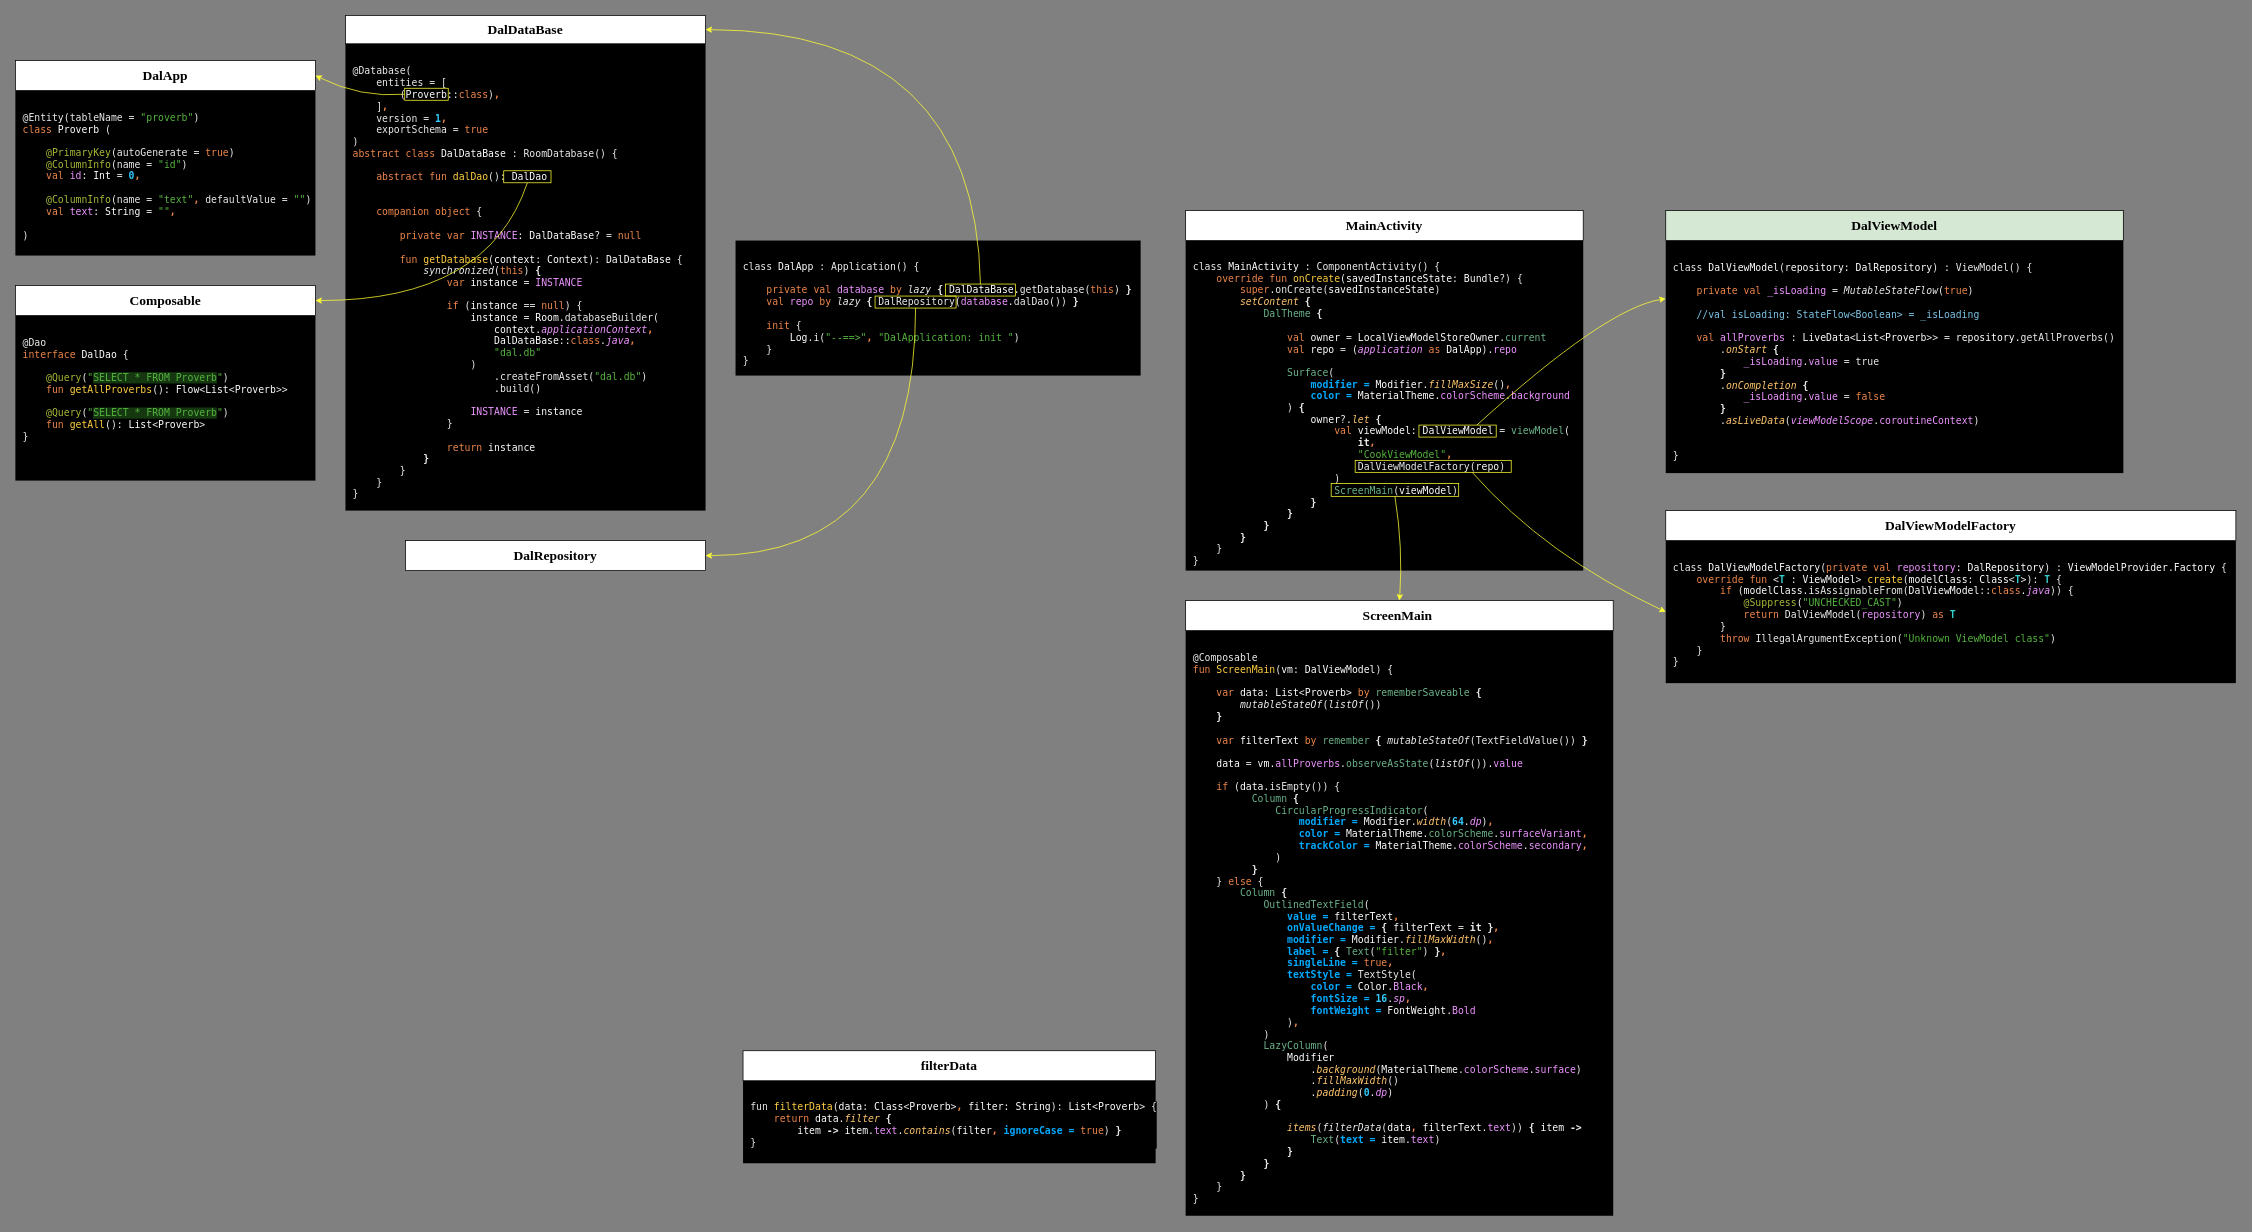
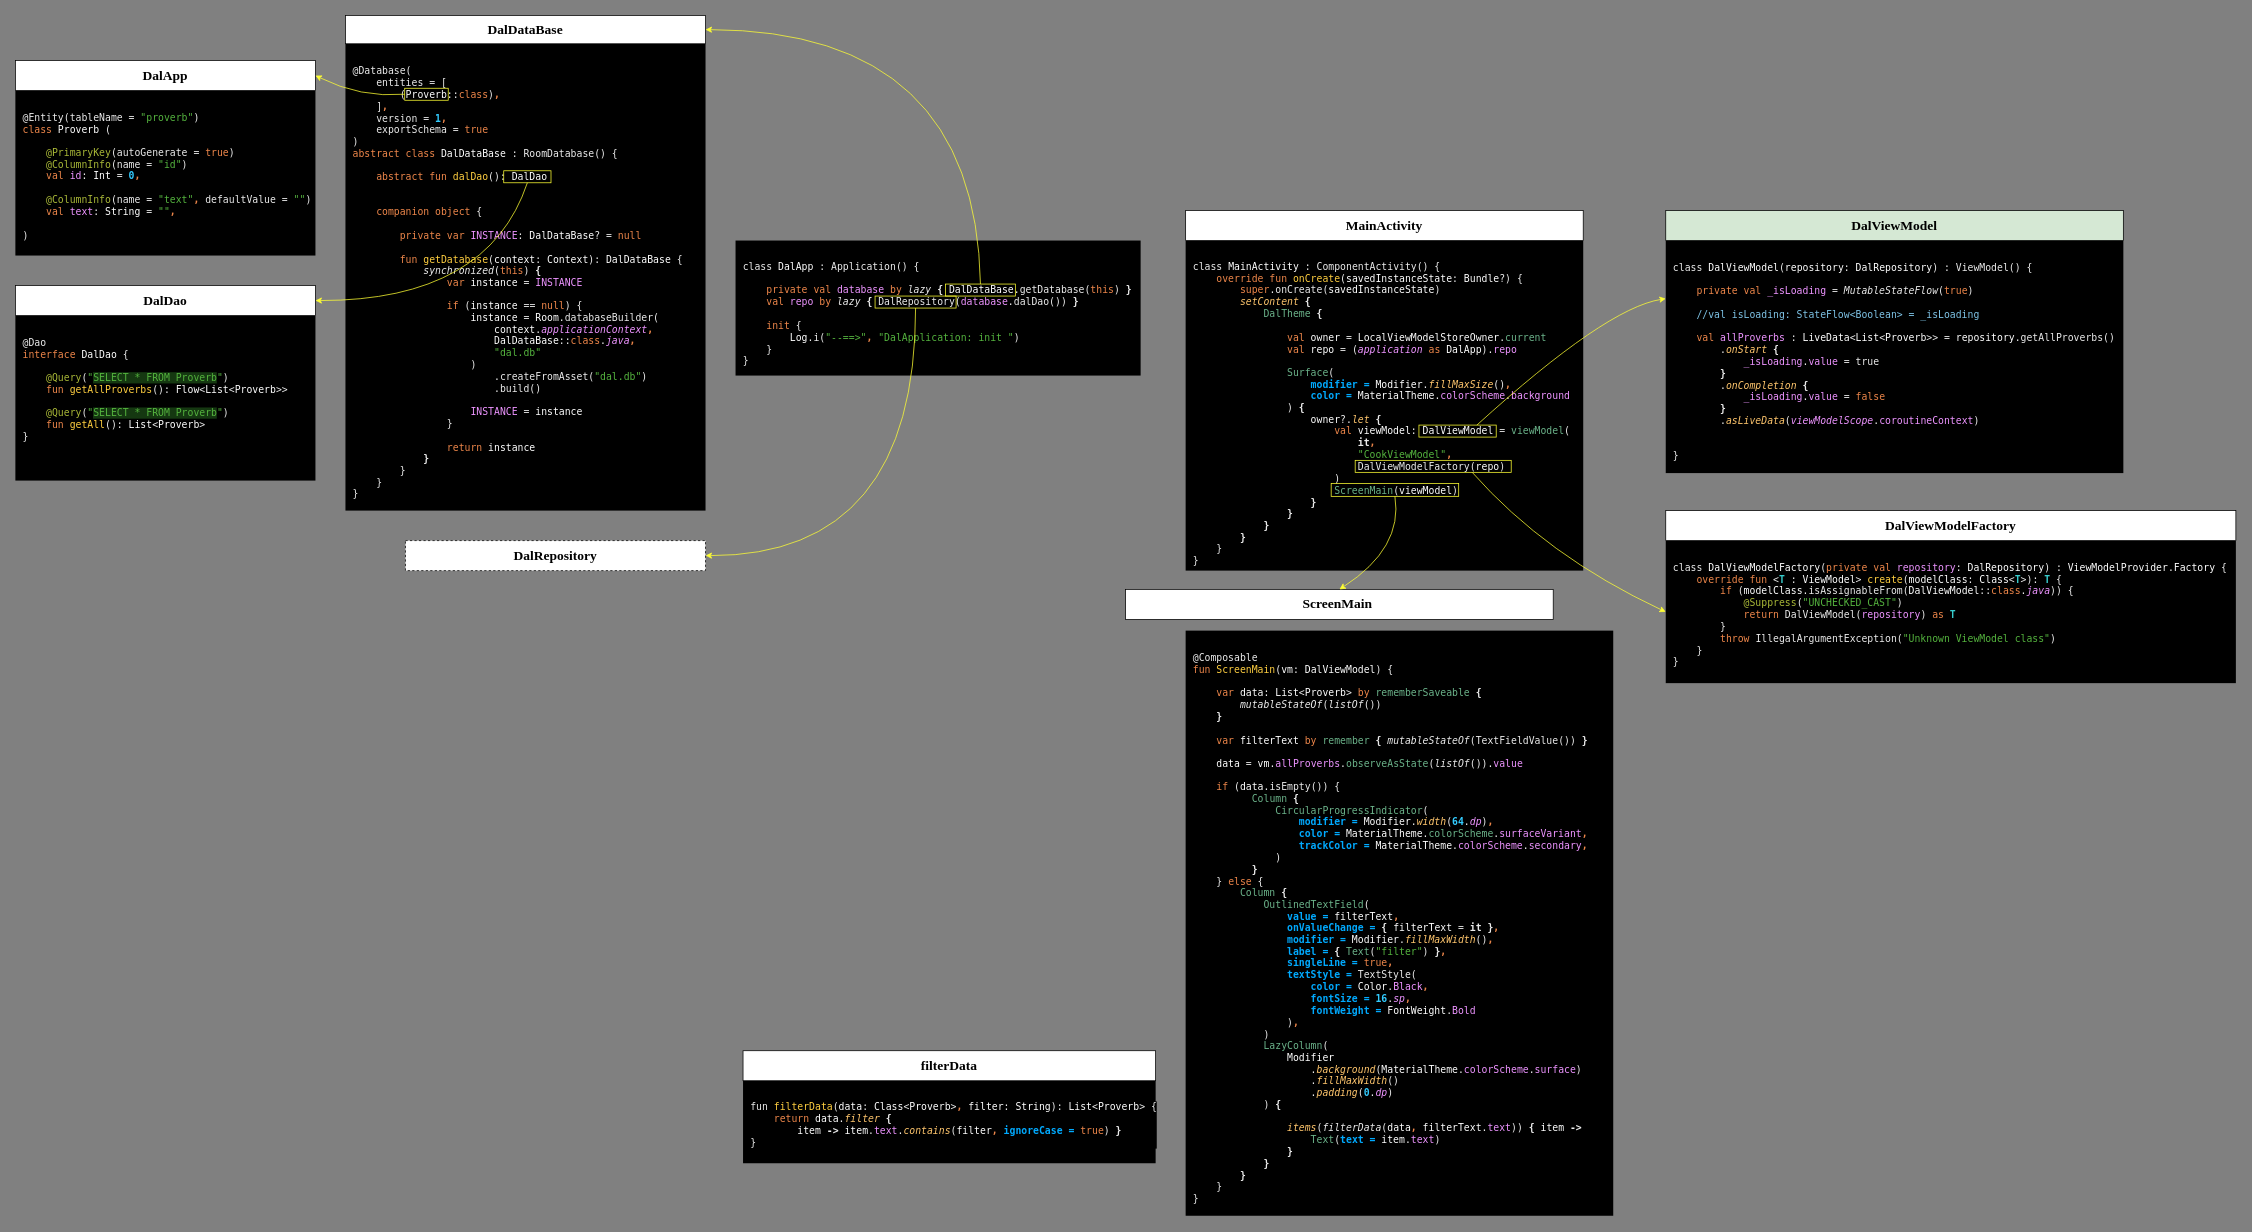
node "Composable": label "Composable" -> "DalDao"
node "DalRepository": style solid -> dashed
node "ScreenMain": moved (1399, 615) -> (1339, 604)
